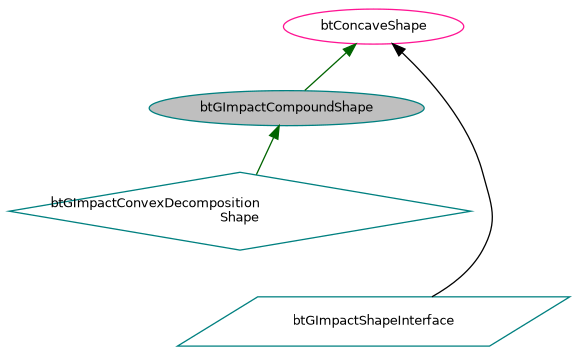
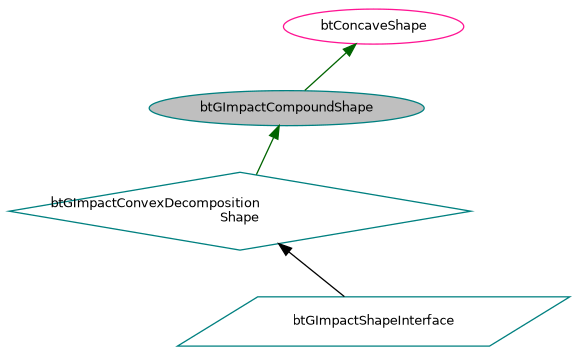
edge "btGImpactShapeInterface" -> "btConcaveShape": now "btGImpactShapeInterface" -> "btGImpactConvexDecomposition Shape"
